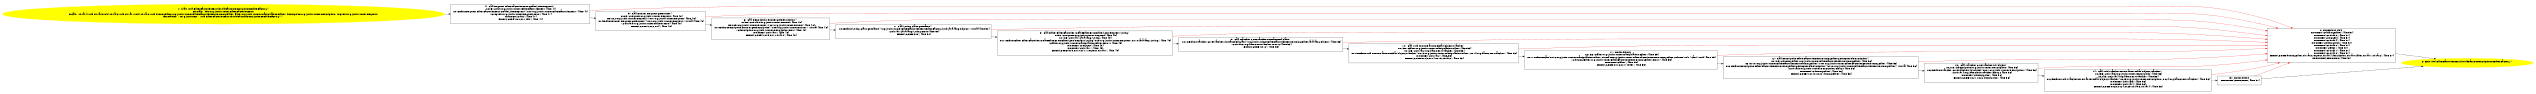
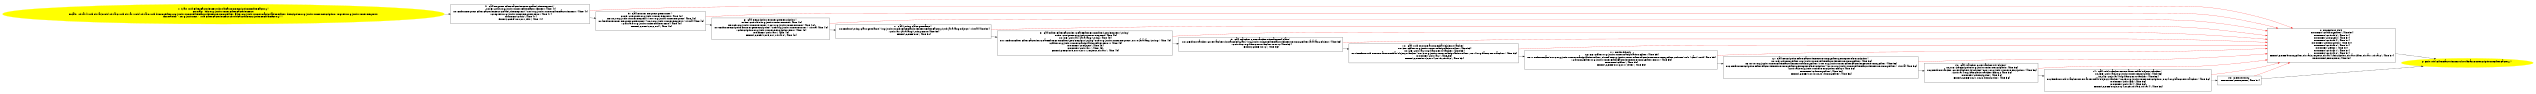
node "15:  method_line APPLY_ABSTRACTION; [line 57]": label "15:  method_line APPLY_ABSTRACTION; [line 57]" -> "15:  method_body APPLY_ABSTRACTION; [line 57]"
